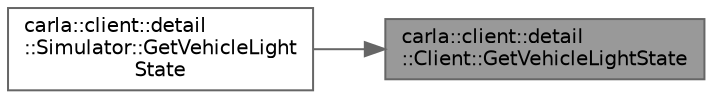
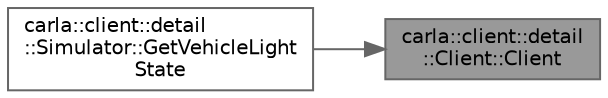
node "carla::client::detail ::Client::GetVehicleLightState": label "carla::client::detail ::Client::GetVehicleLightState" -> "carla::client::detail ::Client::Client"
